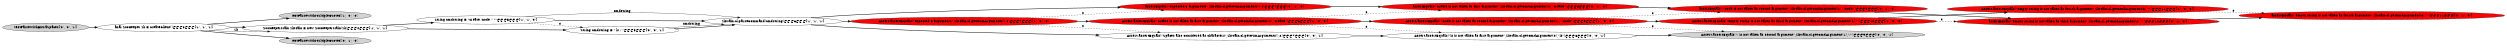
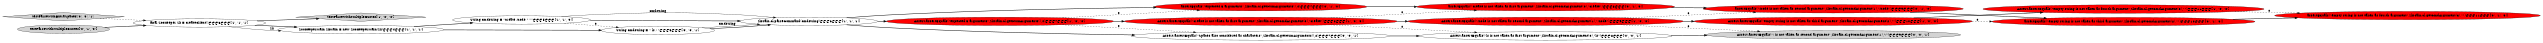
node "testParseWithMultipleQuotes['1', '0', '0']": shape ellipse -> diamond
node "testParseWithExtraSpaces['0', '0', '1']": shape ellipse -> diamond
edge "testParseWithExtraSpaces['0', '0', '1']" -> "final ZooKeeper zk = createClient()@@@3@@@['1', '1', '1']": style bold -> dashed
edge "final ZooKeeper zk = createClient()@@@3@@@['1', '1', '1']" -> "testParseWithMultipleQuotes['0', '1', '0']": reversed
